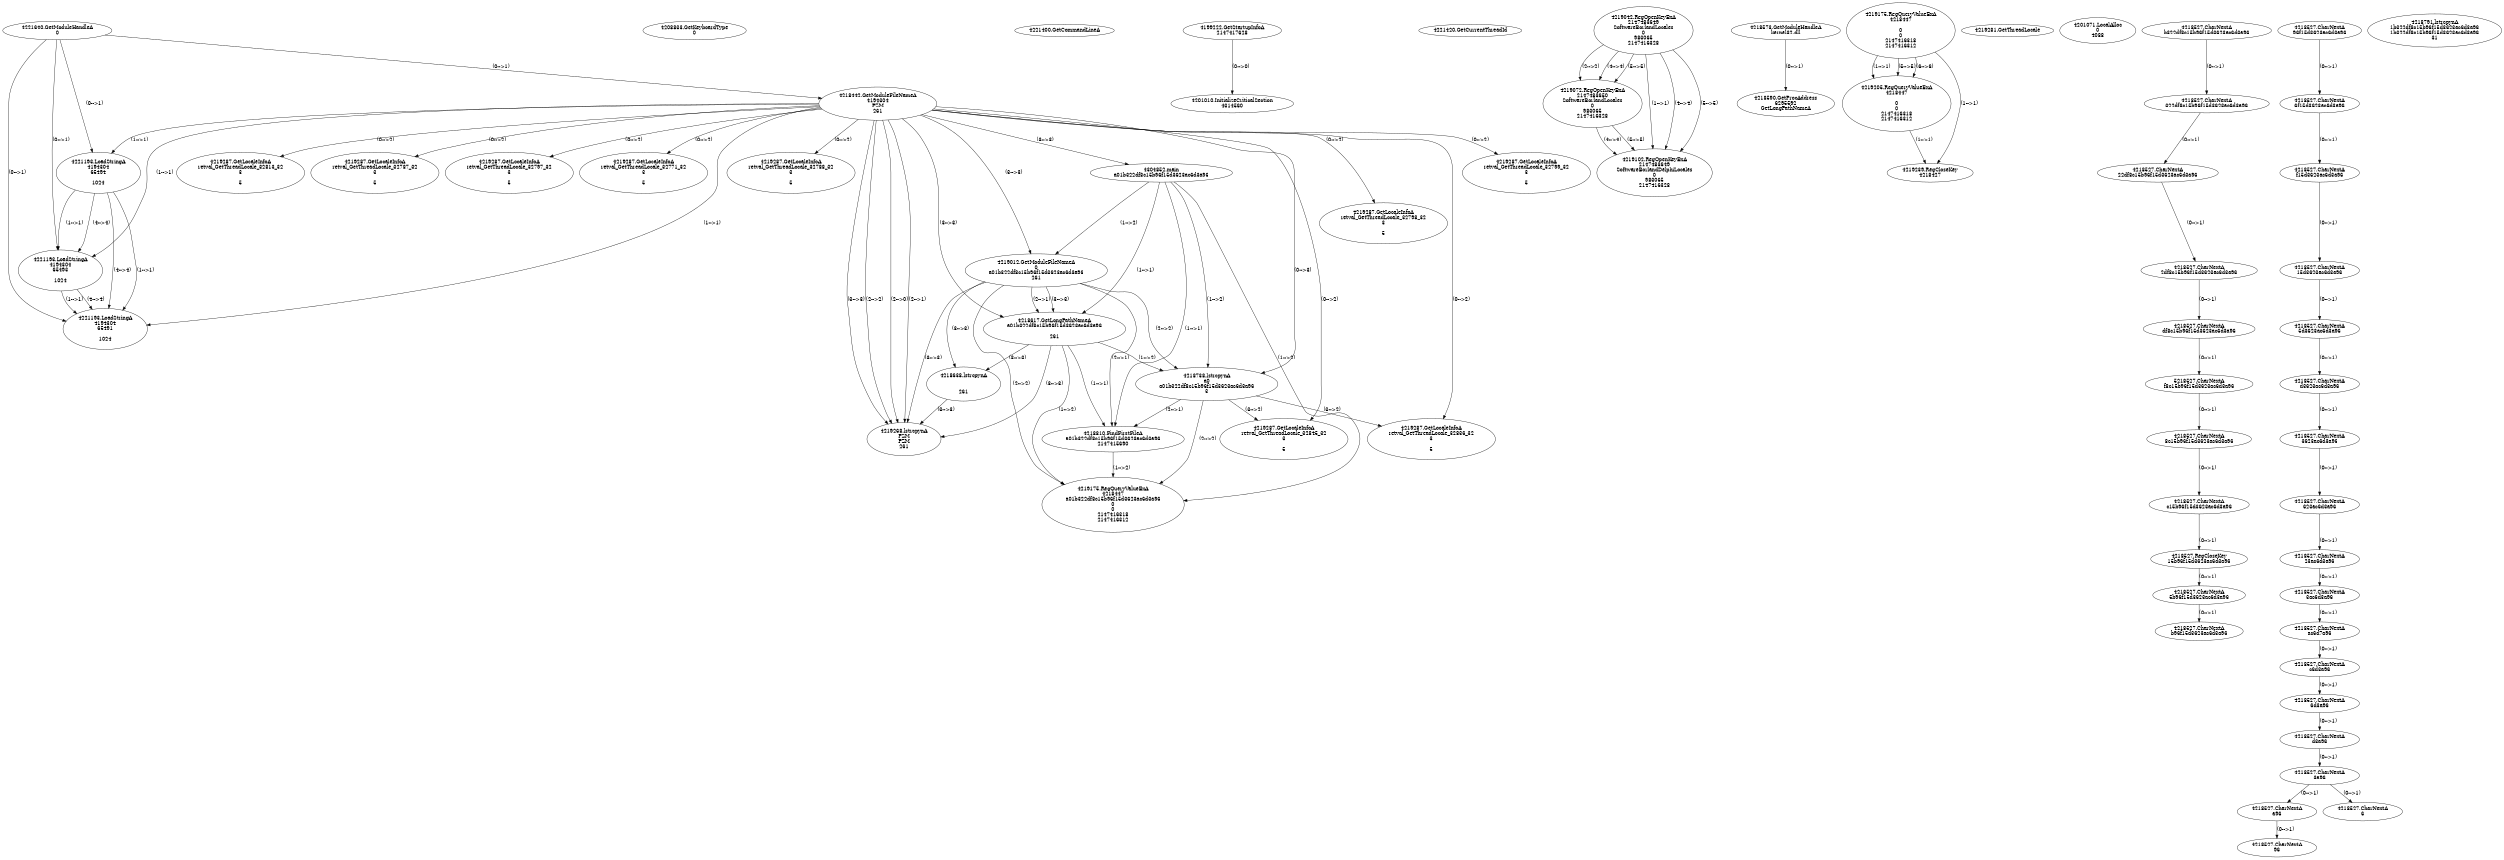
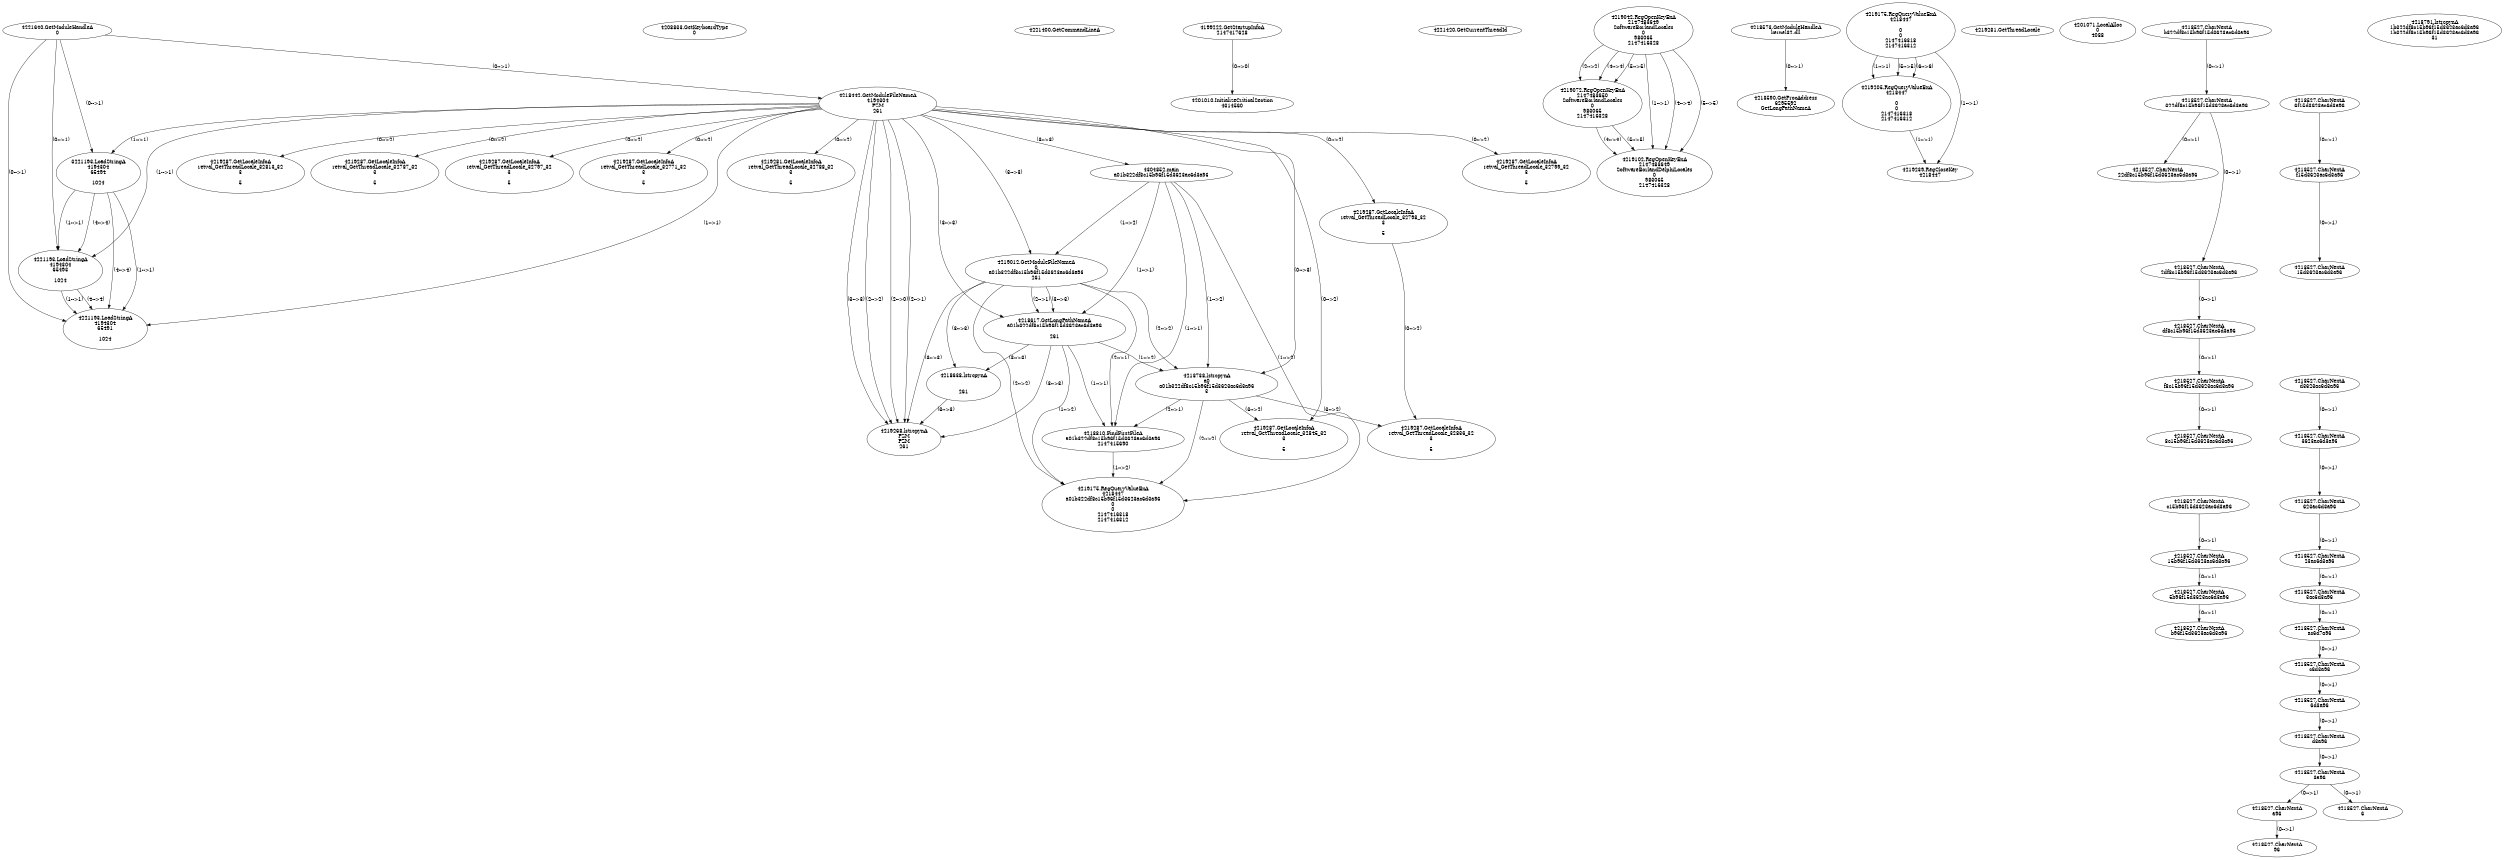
node "4218527.CharNextA 96f15d3623ac6d3a96": removed
edge "4218442.GetModuleFileNameA 4194304 PZM 261" -> "4219287.GetLocaleInfoA retval_GetThreadLocale_32836_32 3 5": now "4219287.GetLocaleInfoA retval_GetThreadLocale_32798_32 3 5" -> "4219287.GetLocaleInfoA retval_GetThreadLocale_32836_32 3 5"
node "4221193.LoadStringA 4194304 65494 1024": label "4221193.LoadStringA 4194304 65494 1024" -> "3221193.LoadStringA 4194304 65494 1024"
node "4219287.GetLocaleInfoA retval_GetThreadLocale_32788_32 3 5": label "4219287.GetLocaleInfoA retval_GetThreadLocale_32788_32 3 5" -> "4219281.GetLocaleInfoA retval_GetThreadLocale_32788_32 3 5"
node "4219239.RegCloseKey 4218427": label "4219239.RegCloseKey 4218427" -> "4219239.RegCloseKey 4218447"
edge "4218527.CharNextA 22df8c15b96f15d3623ac6d3a96" -> "4218527.CharNextA 2df8c15b96f15d3623ac6d3a96": now "4218527.CharNextA 322df8c15b96f15d3623ac6d3a96" -> "4218527.CharNextA 2df8c15b96f15d3623ac6d3a96"
node "4218527.CharNextA 5d3623ac6d3a96": removed
node "5218527.CharNextA f8c15b96f15d3623ac6d3a96": label "5218527.CharNextA f8c15b96f15d3623ac6d3a96" -> "4218527.CharNextA f8c15b96f15d3623ac6d3a96"
edge "4218527.CharNextA 8c15b96f15d3623ac6d3a96" -> "4218527.CharNextA c15b96f15d3623ac6d3a96": removed, label "(0-->1)"
node "4218527.RegCloseKey 15b96f15d3623ac6d3a96": label "4218527.RegCloseKey 15b96f15d3623ac6d3a96" -> "4218527.CharNextA 15b96f15d3623ac6d3a96"
